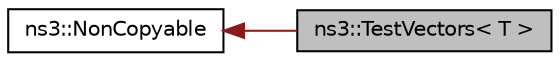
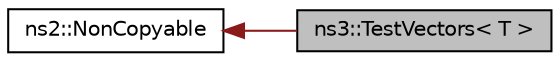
node "ns3::NonCopyable": label "ns3::NonCopyable" -> "ns2::NonCopyable"
